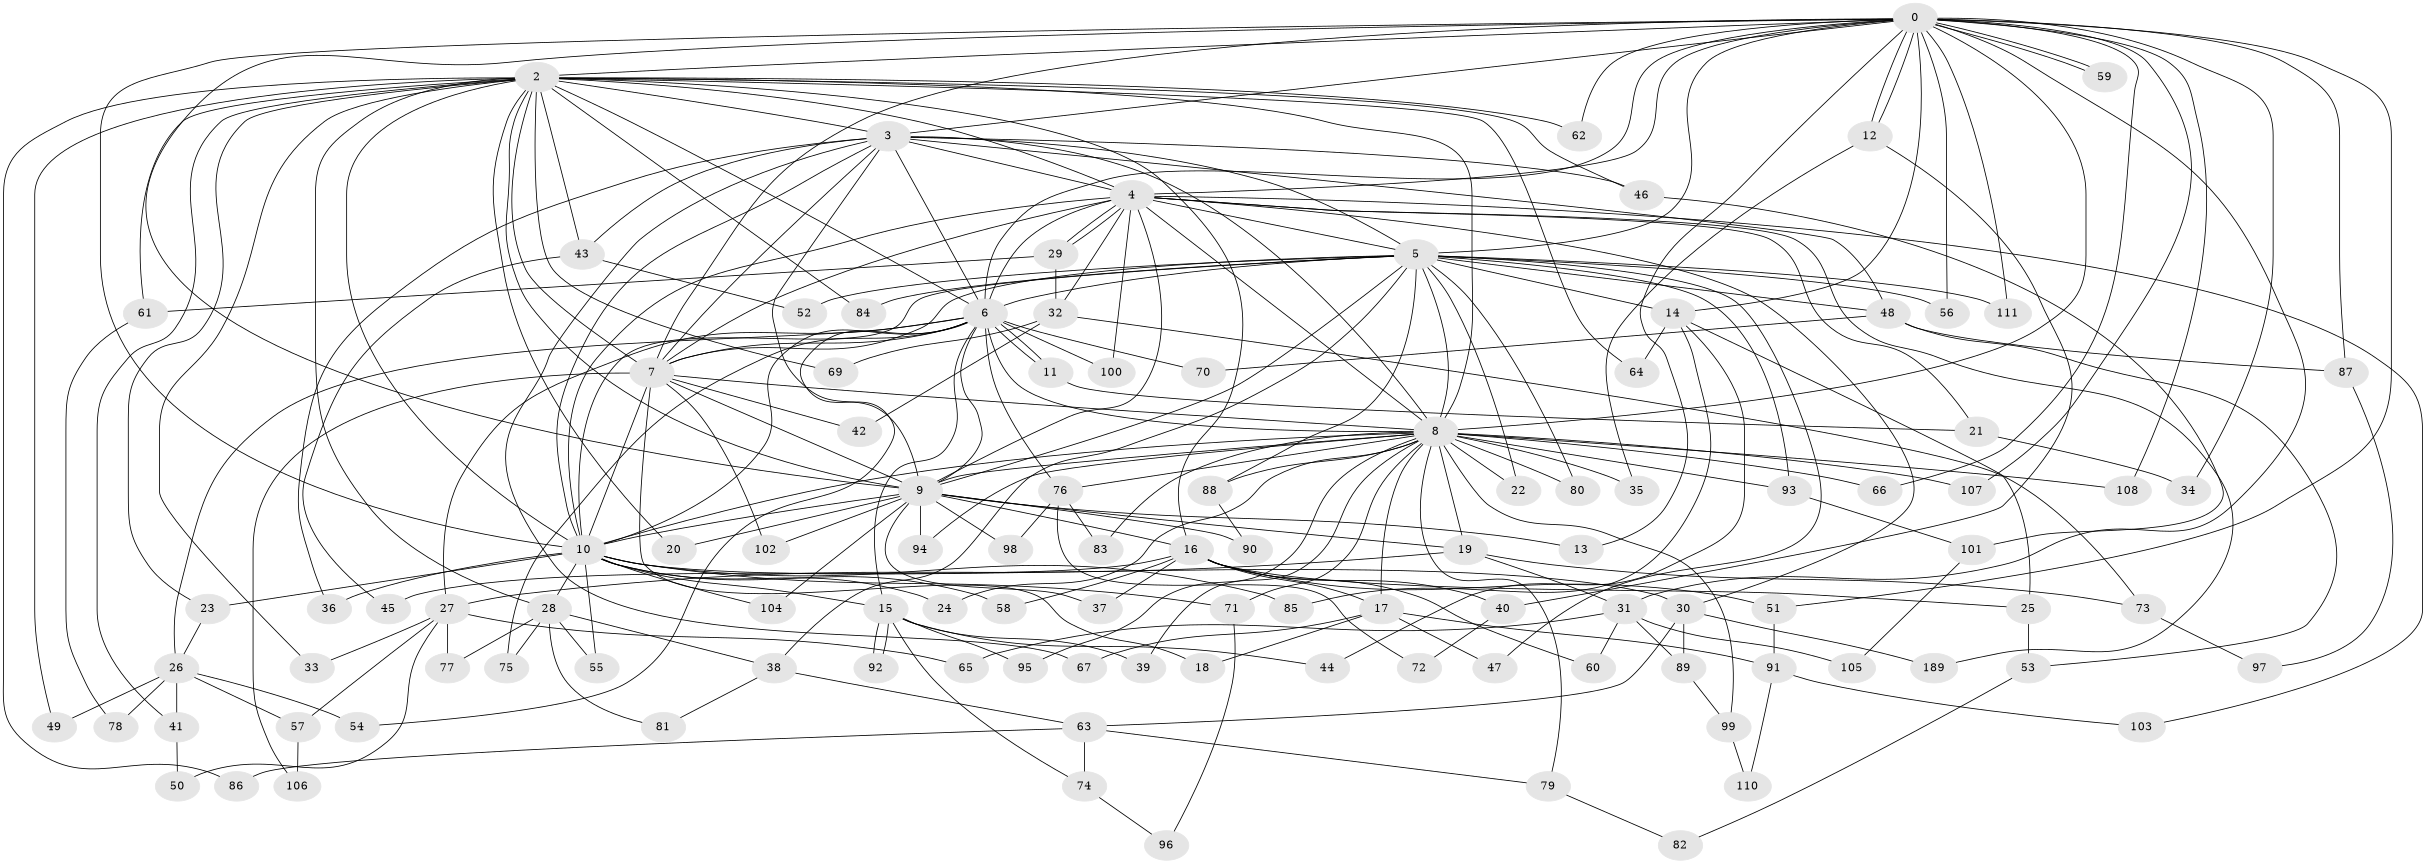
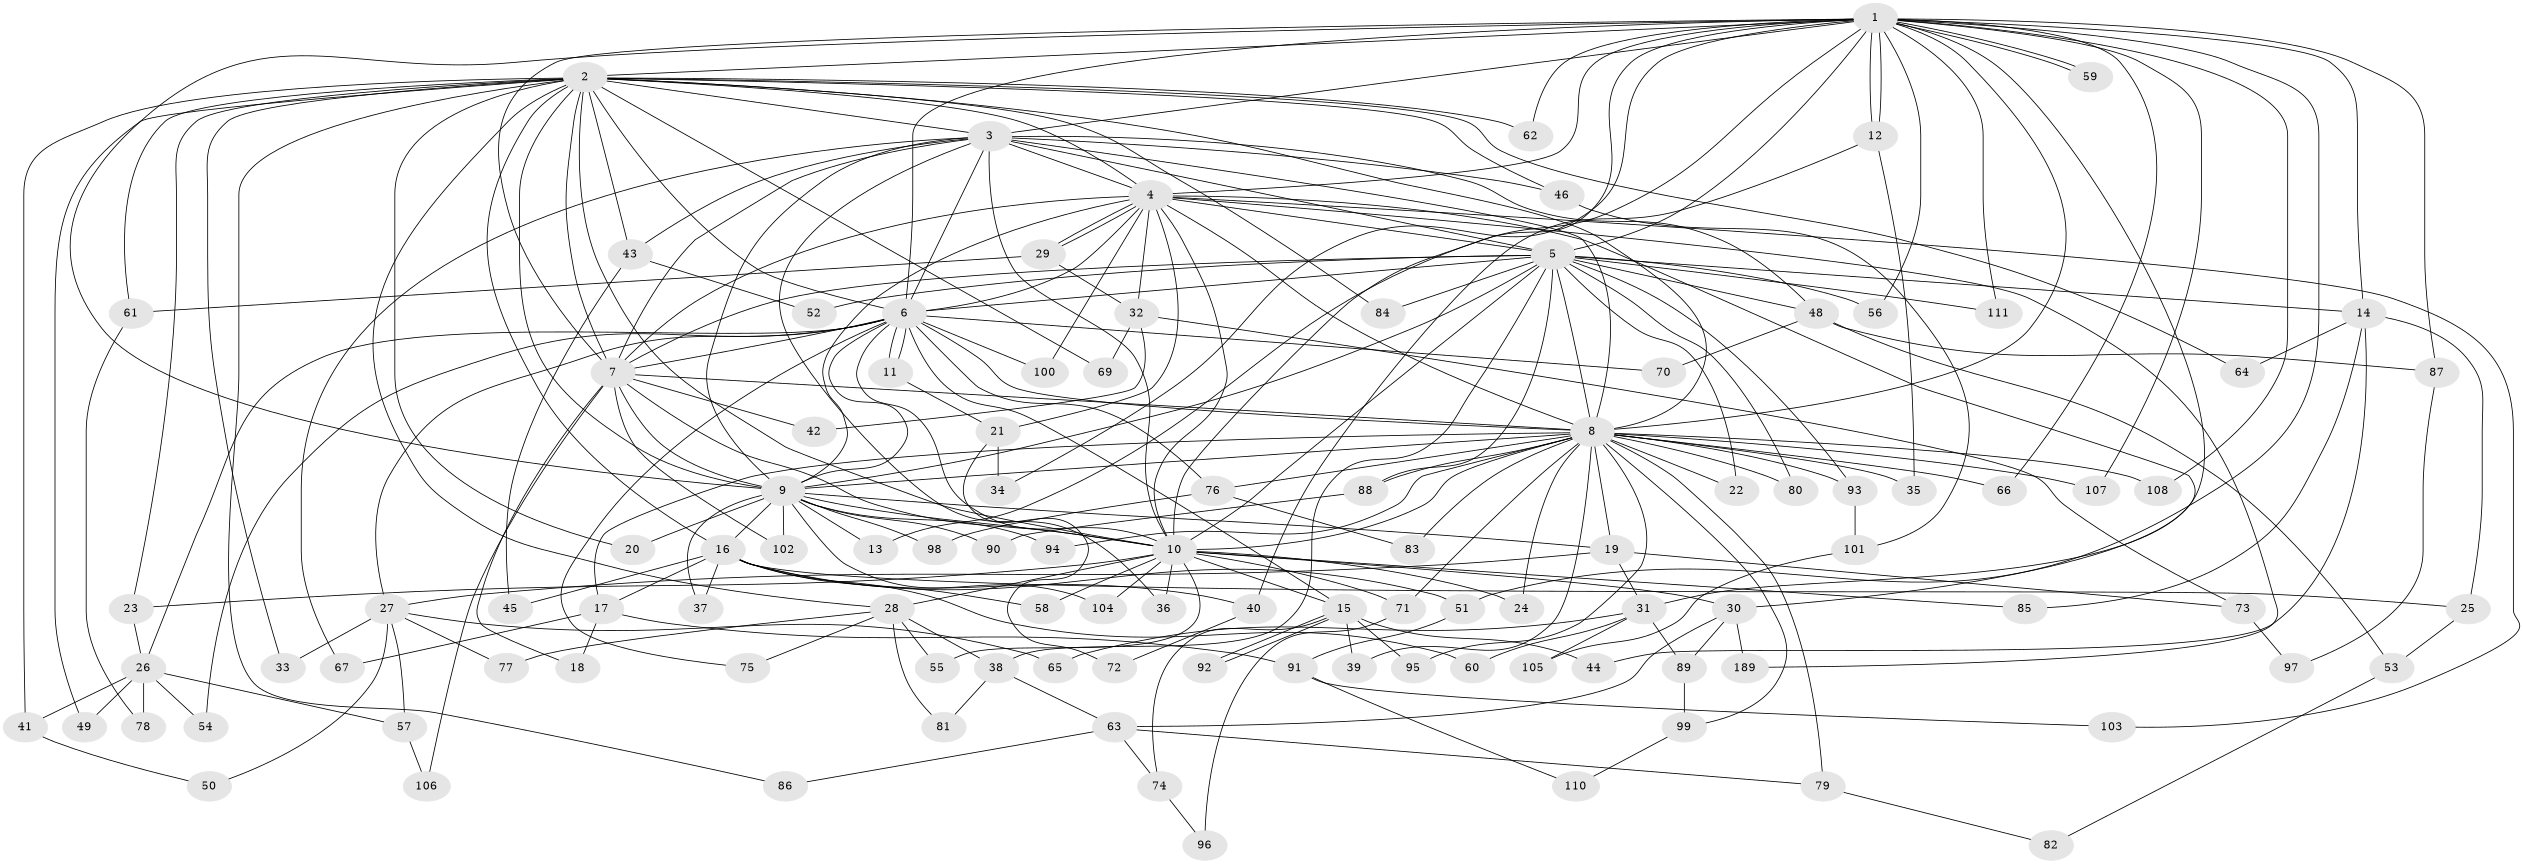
node "0": label "0" -> "1"
edge "76" -- "72": now "21" -- "72"
node "47": removed
